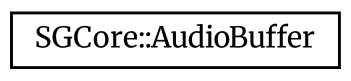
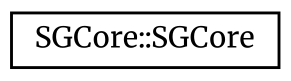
node "SGCore::AudioBuffer": label "SGCore::AudioBuffer" -> "SGCore::SGCore"
